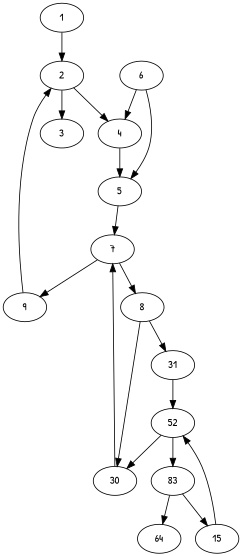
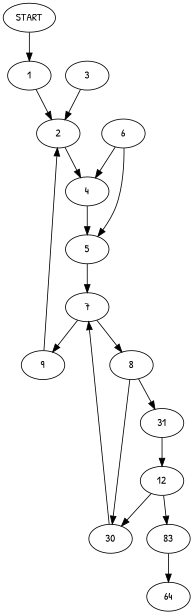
node "START": added
edge "2" -> "3": reversed
node "52": label "52" -> "12"
node "15": removed
